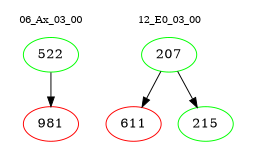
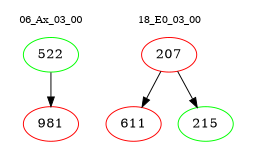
cluster "12_E0_03_00": label "12_E0_03_00" -> "18_E0_03_00"
node "207": color green -> red
